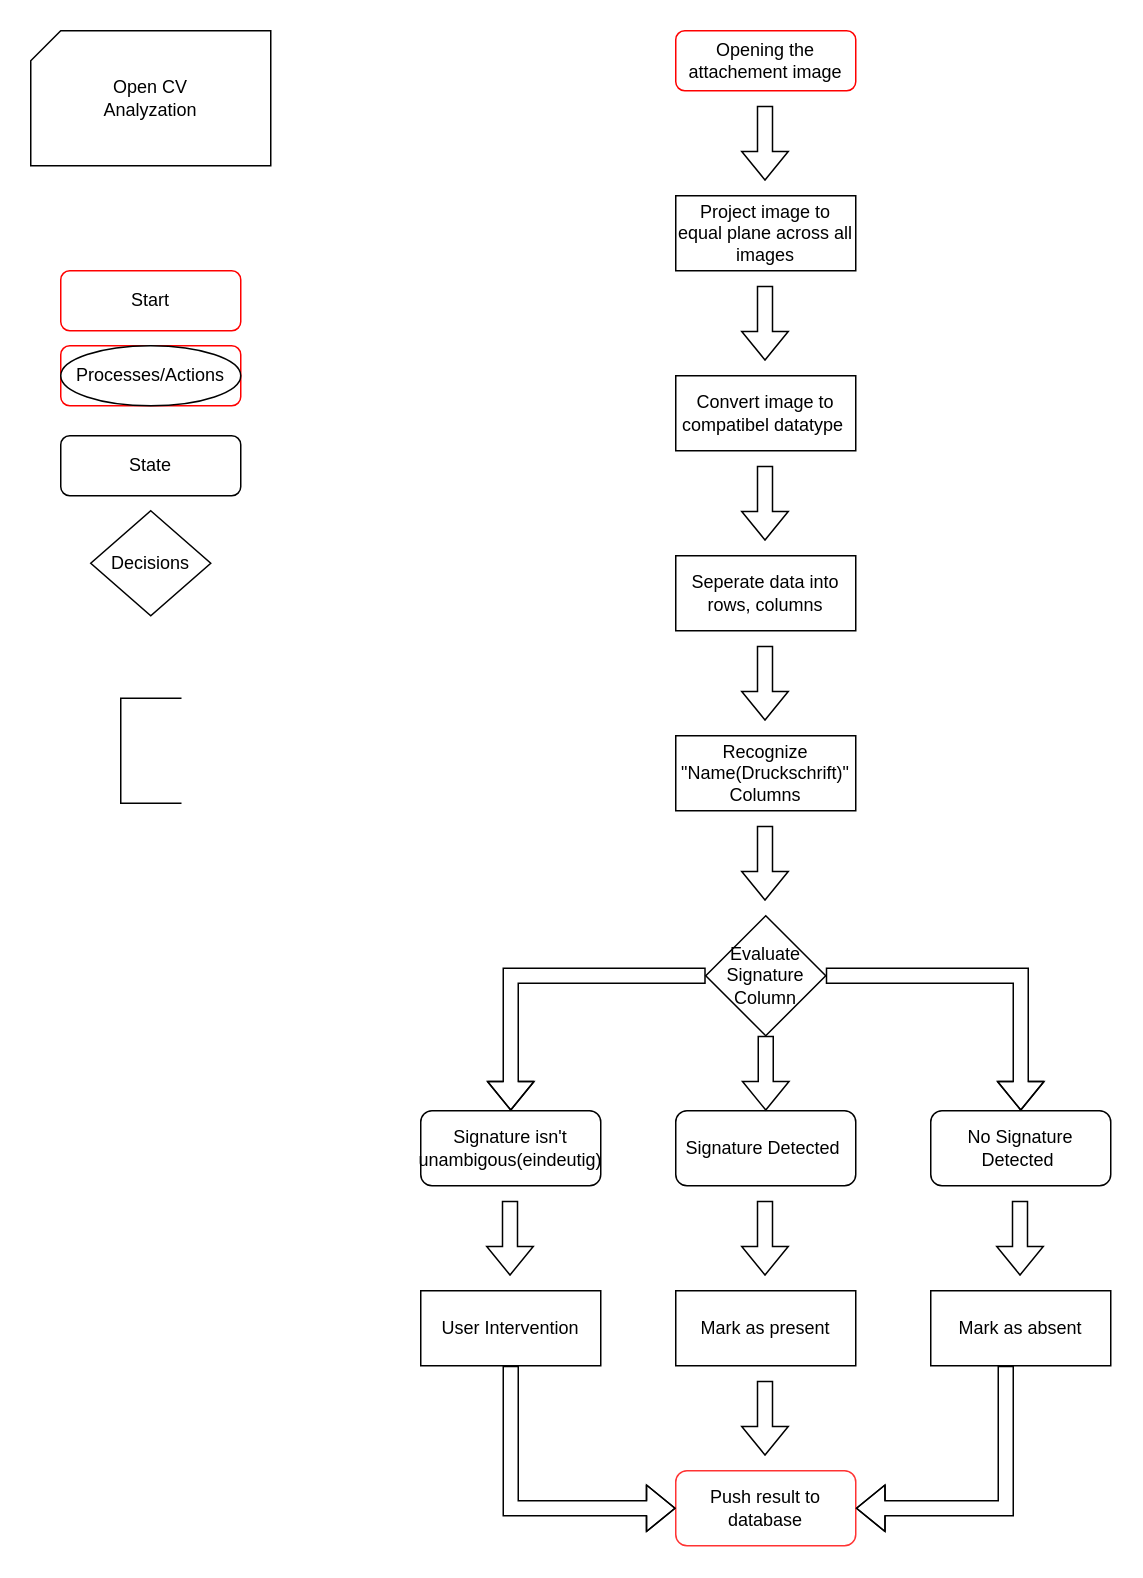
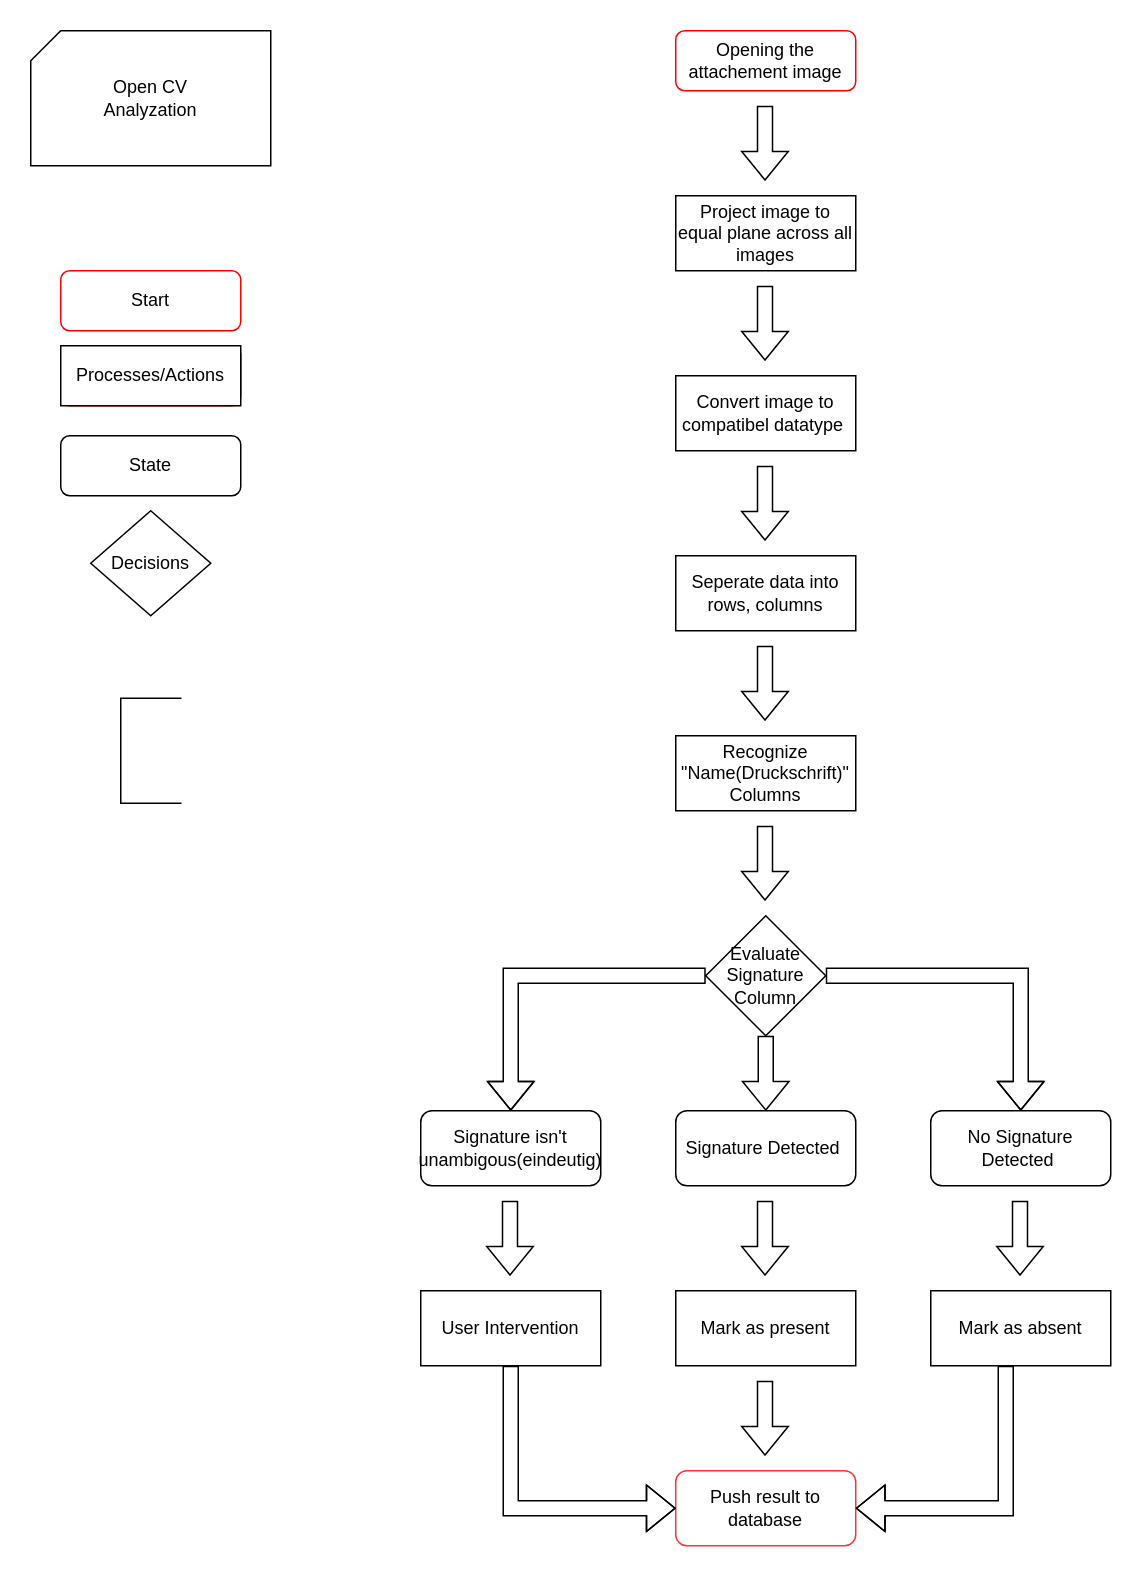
node "Processes/Actions": shape ellipse -> rectangle
